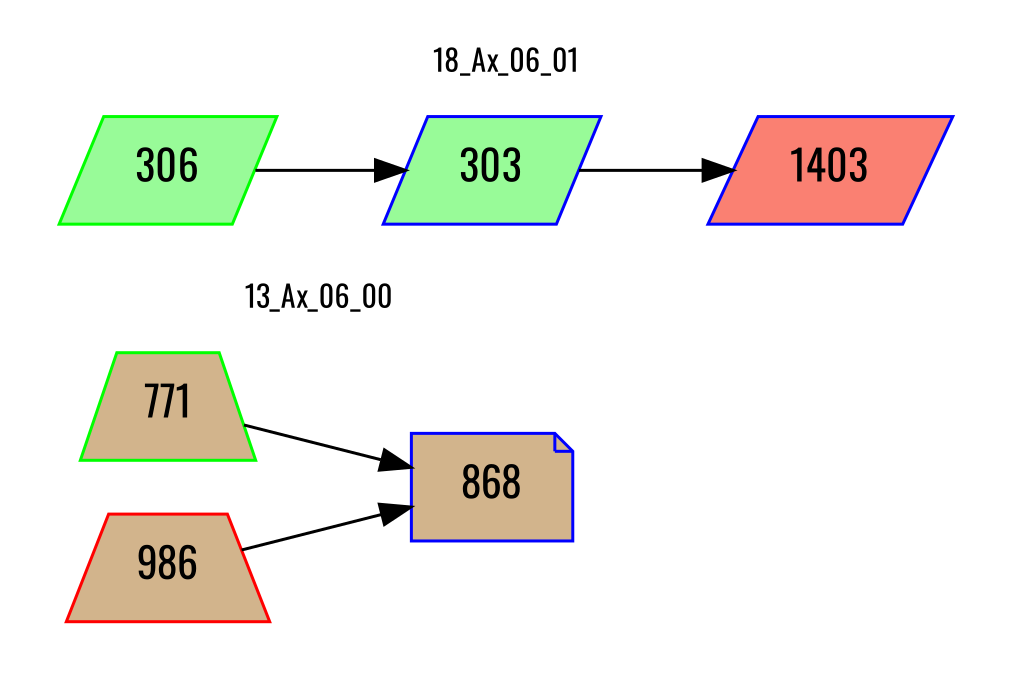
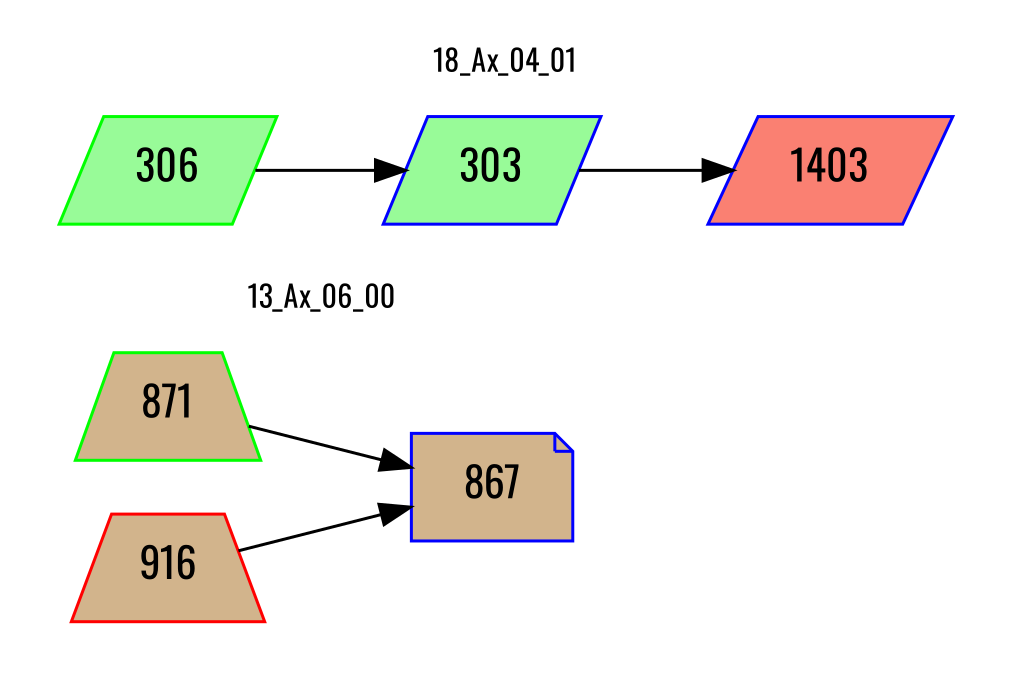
cluster "18_Ax_06_01": label "18_Ax_06_01" -> "18_Ax_04_01"
node "771": label "771" -> "871"
node "868": label "868" -> "867"
node "986": label "986" -> "916"
